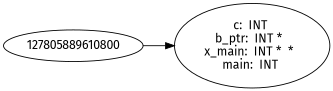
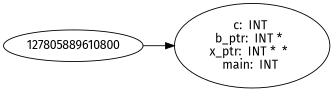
node "c:  INT b_ptr:  INT * x_main:  INT *  * main:  INT": label "c:  INT b_ptr:  INT * x_main:  INT *  * main:  INT" -> "c:  INT b_ptr:  INT * x_ptr:  INT *  * main:  INT"
